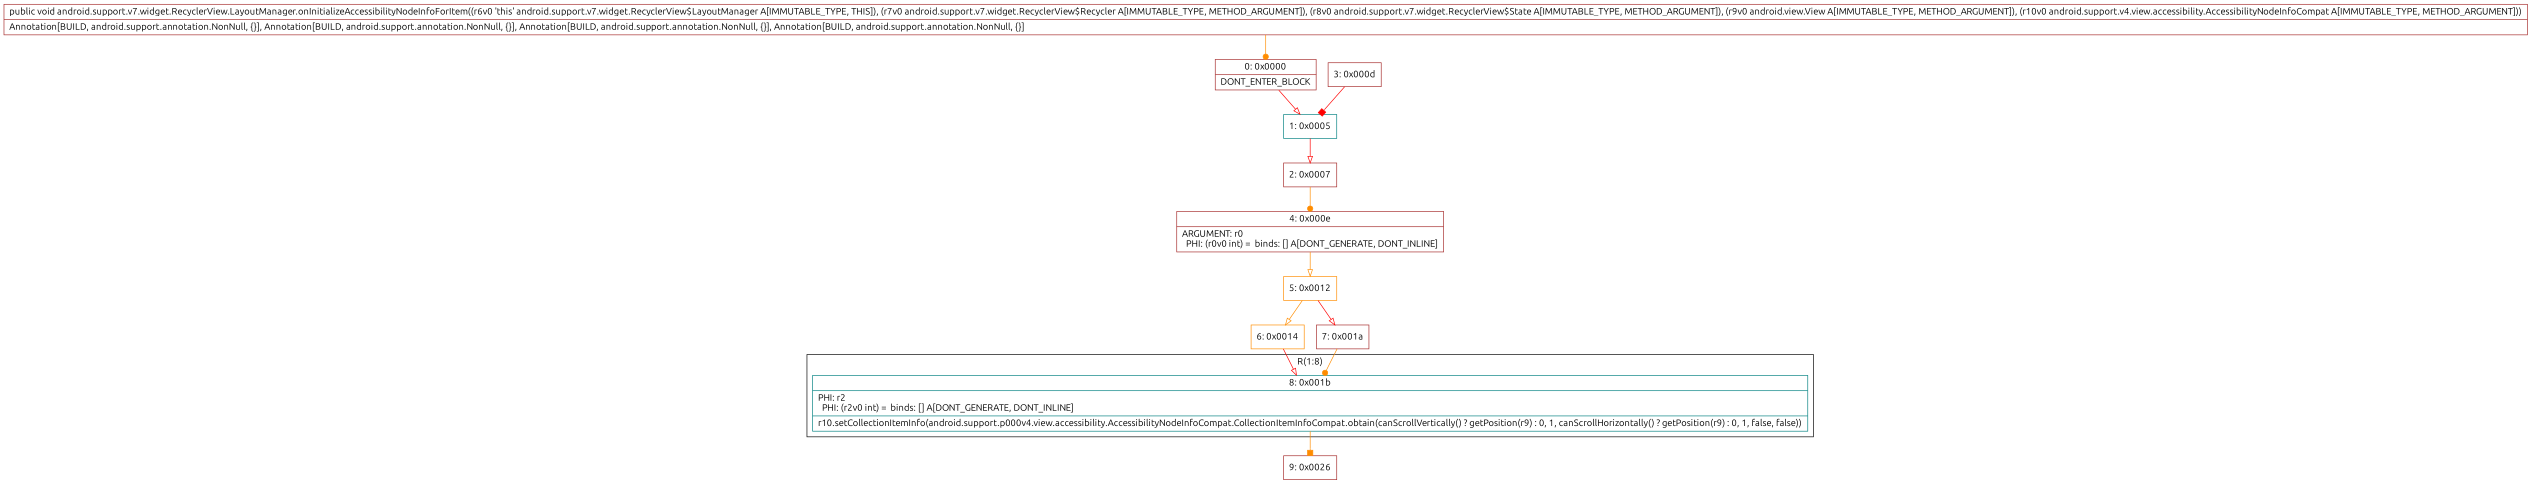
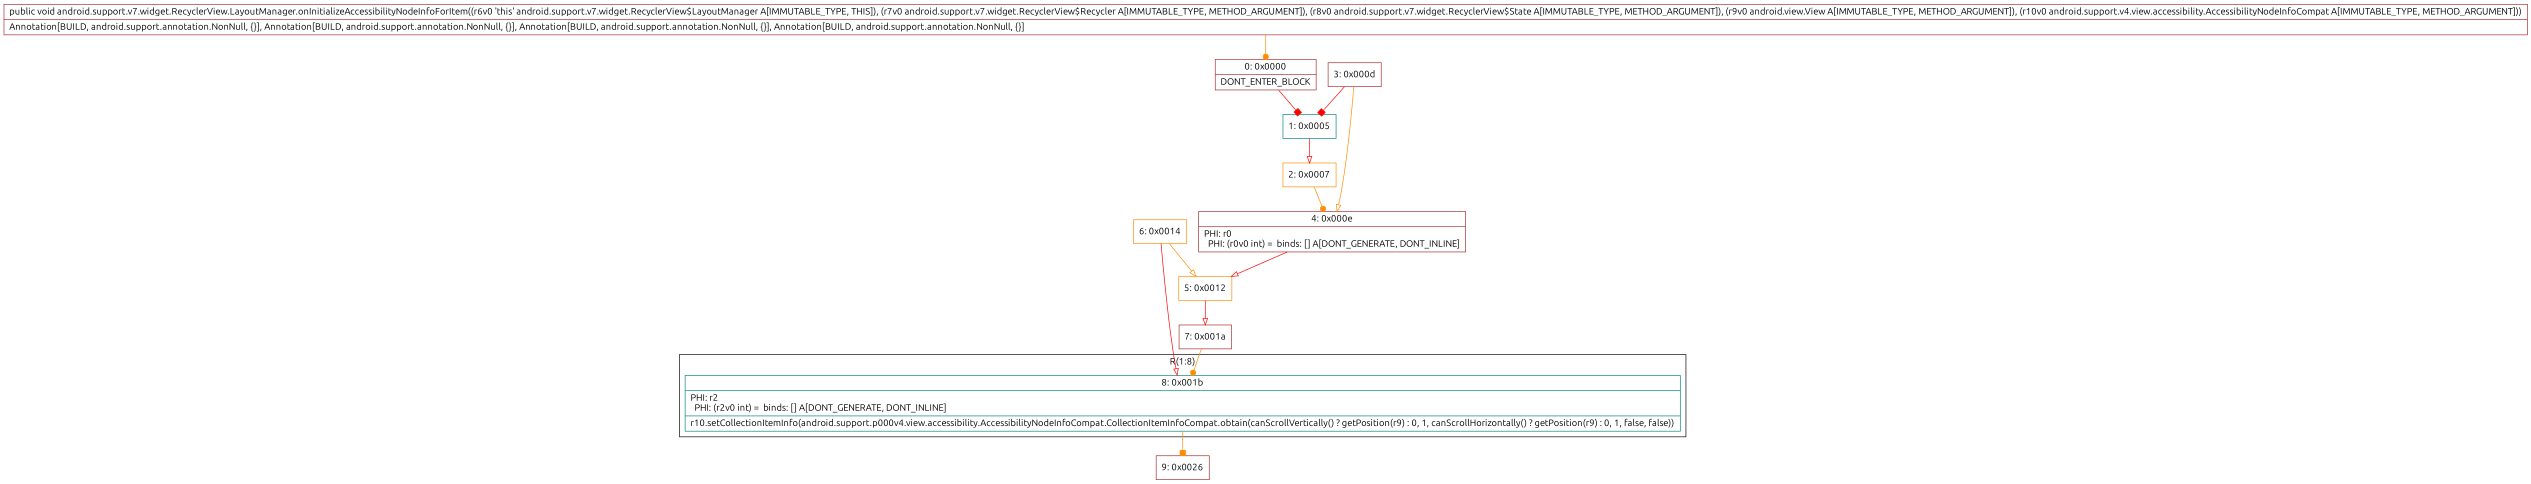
edge "0: 0x0000" -> "1: 0x0005": arrowhead onormal -> box
edge "3: 0x000d" -> "4: 0x000e": added
node "2: 0x0007": color brown -> darkorange
node "4: 0x000e": text "ARGUMENT: r0" -> "PHI: r0"
edge "4: 0x000e" -> "5: 0x0012": color darkorange -> red
edge "5: 0x0012" -> "6: 0x0014": reversed
